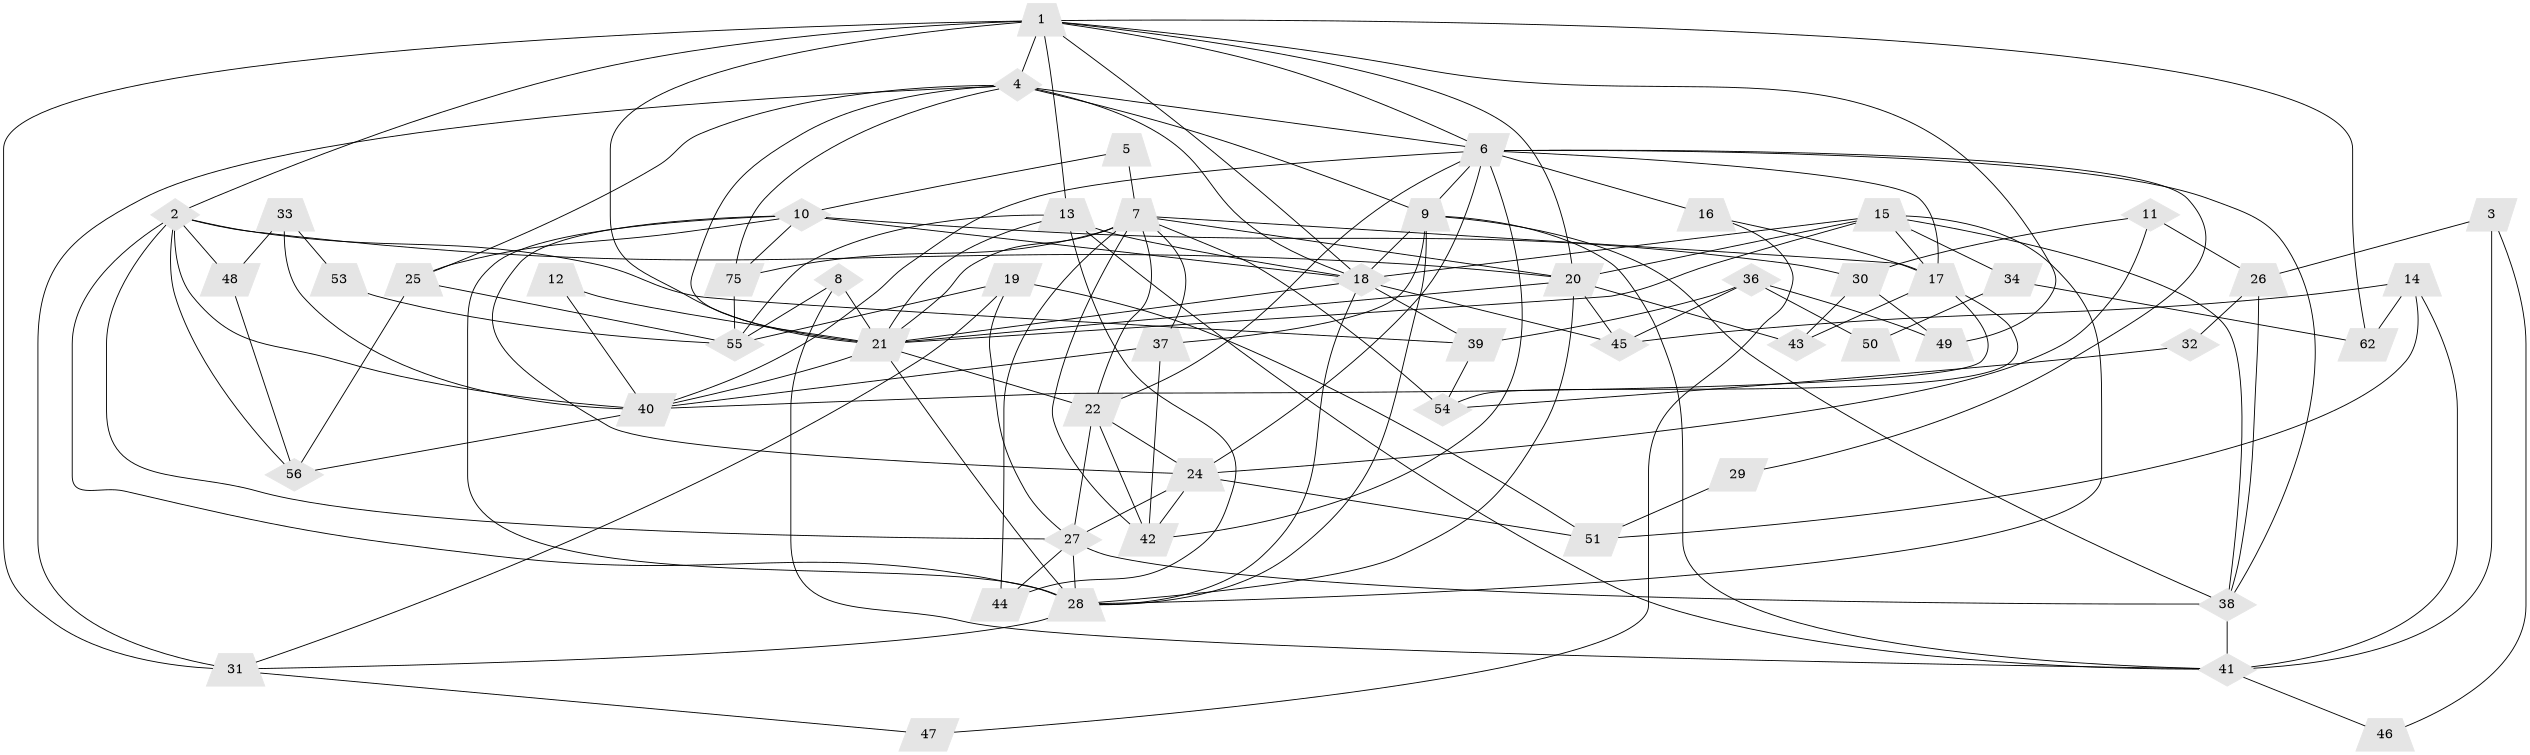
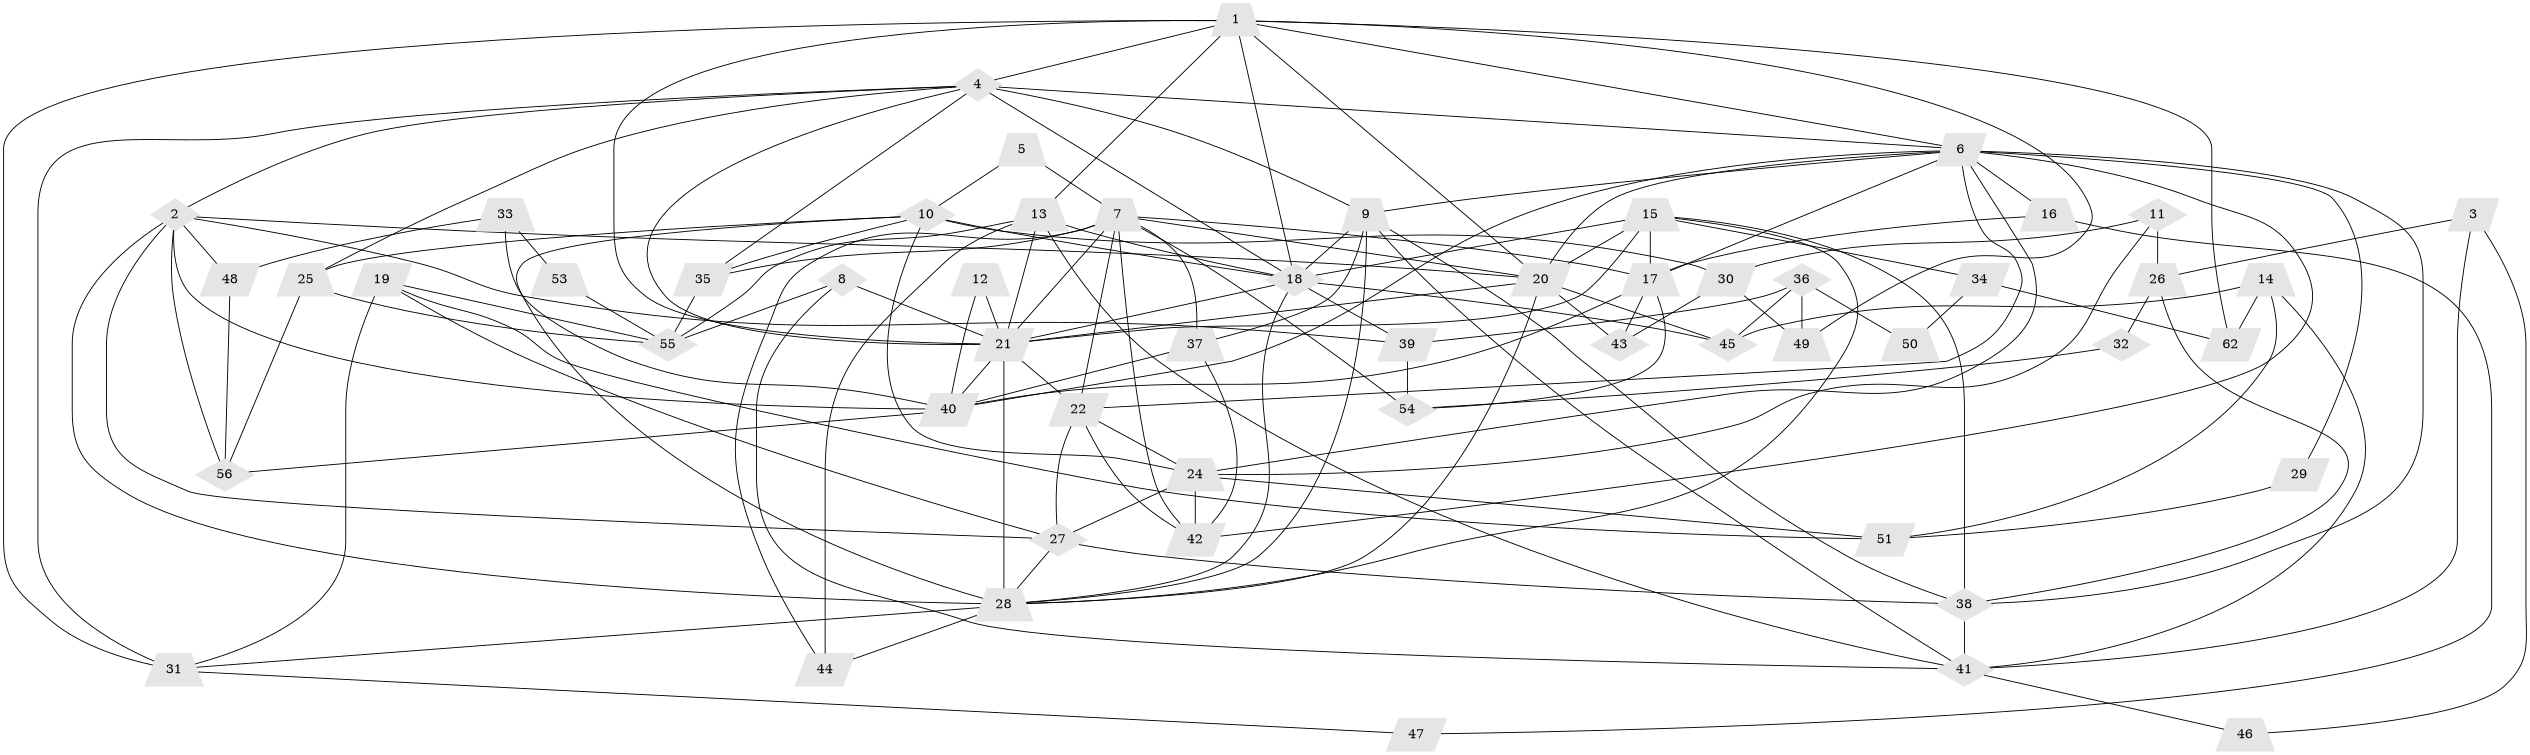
edge "1" -- "2": now "4" -- "2"
edge "6" -- "20": added
node "75": label "75" -> "35"
edge "27" -- "44": now "28" -- "44"
